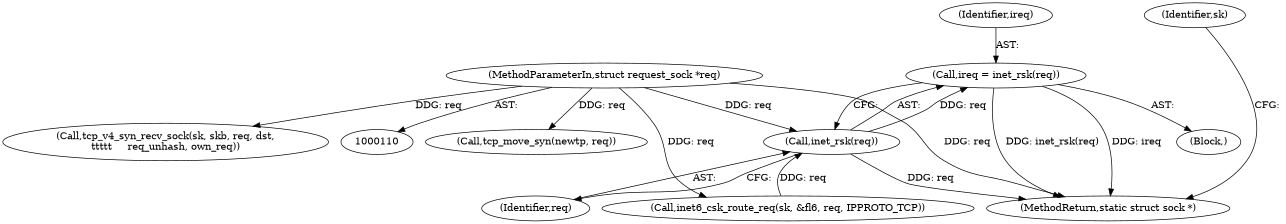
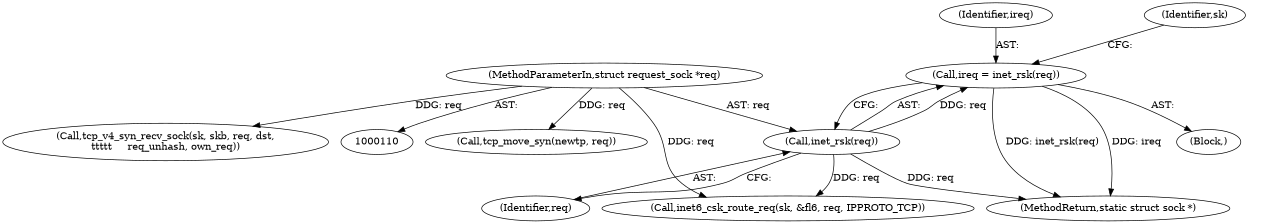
edge "(MethodParameterIn,struct request_sock *req)" -> "(Call,inet_rsk(req))": label "DDG: req" -> "AST: req"
edge "(MethodParameterIn,struct request_sock *req)" -> "(MethodReturn,static struct sock *)": removed, label "DDG: req"
edge "(Identifier,sk)" -> "(MethodReturn,static struct sock *)": now "(Identifier,sk)" -> "(Call,ireq = inet_rsk(req))"
edge "(Call,inet6_csk_route_req(sk, &fl6, req, IPPROTO_TCP))" -> "(Call,inet_rsk(req))": reversed
